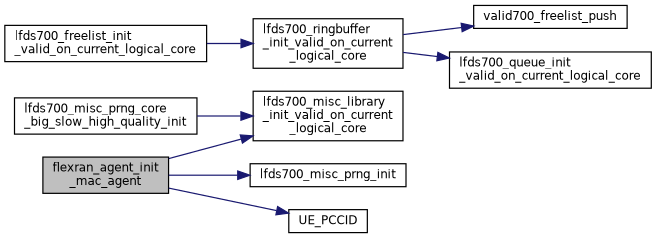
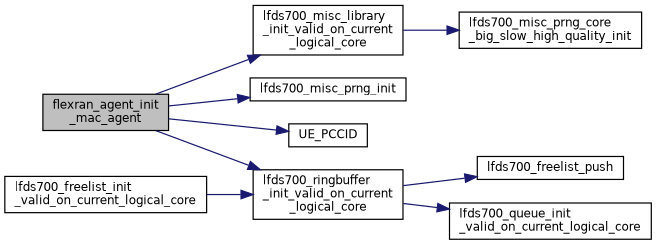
node "valid700_freelist_push": label "valid700_freelist_push" -> "lfds700_freelist_push"
edge "lfds700_misc_prng_core _big_slow_high_quality_init" -> "lfds700_misc_library _init_valid_on_current _logical_core": reversed
edge "flexran_agent_init _mac_agent" -> "lfds700_ringbuffer _init_valid_on_current _logical_core": added
